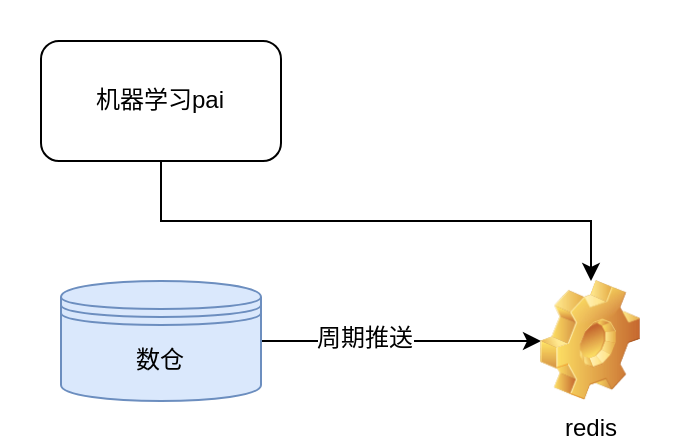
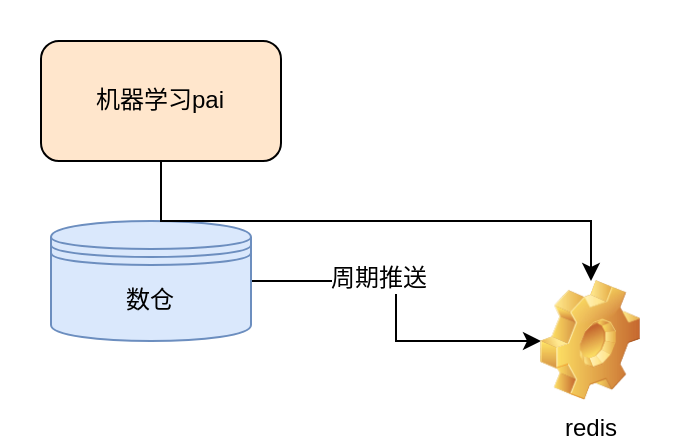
node "机器学习pai": fillcolor #ffffff -> #ffe6cc
node "数仓": moved (161, 341) -> (151, 281)
